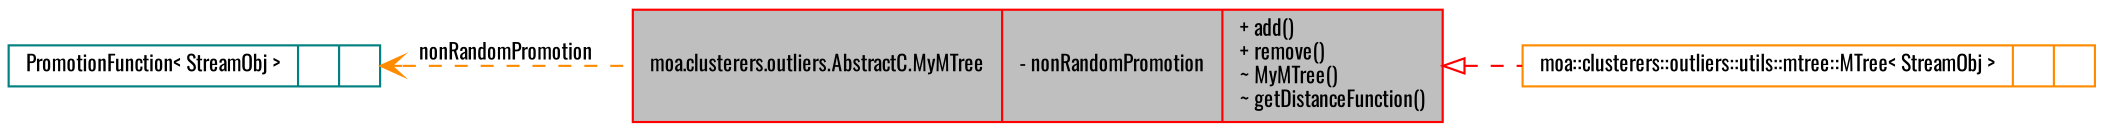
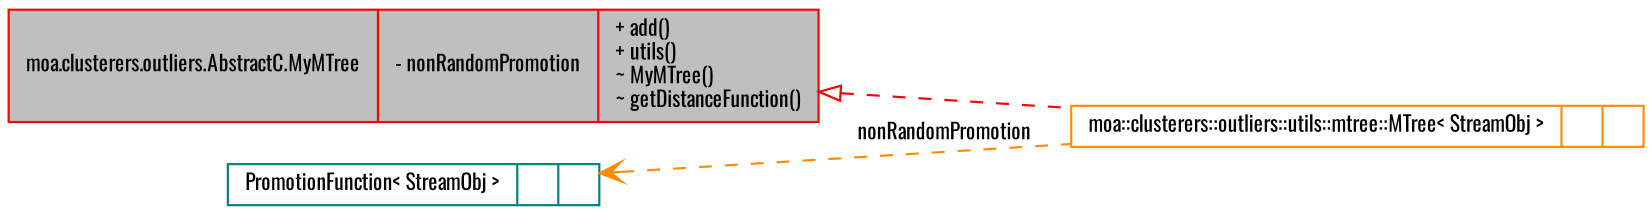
node "moa.clusterers.outliers.AbstractC.MyMTree": text "+ remove()" -> "+ utils()"
edge "moa.clusterers.outliers.AbstractC.MyMTree" -> "PromotionFunction< StreamObj >": now "moa::clusterers::outliers::utils::mtree::MTree< StreamObj >" -> "PromotionFunction< StreamObj >"
